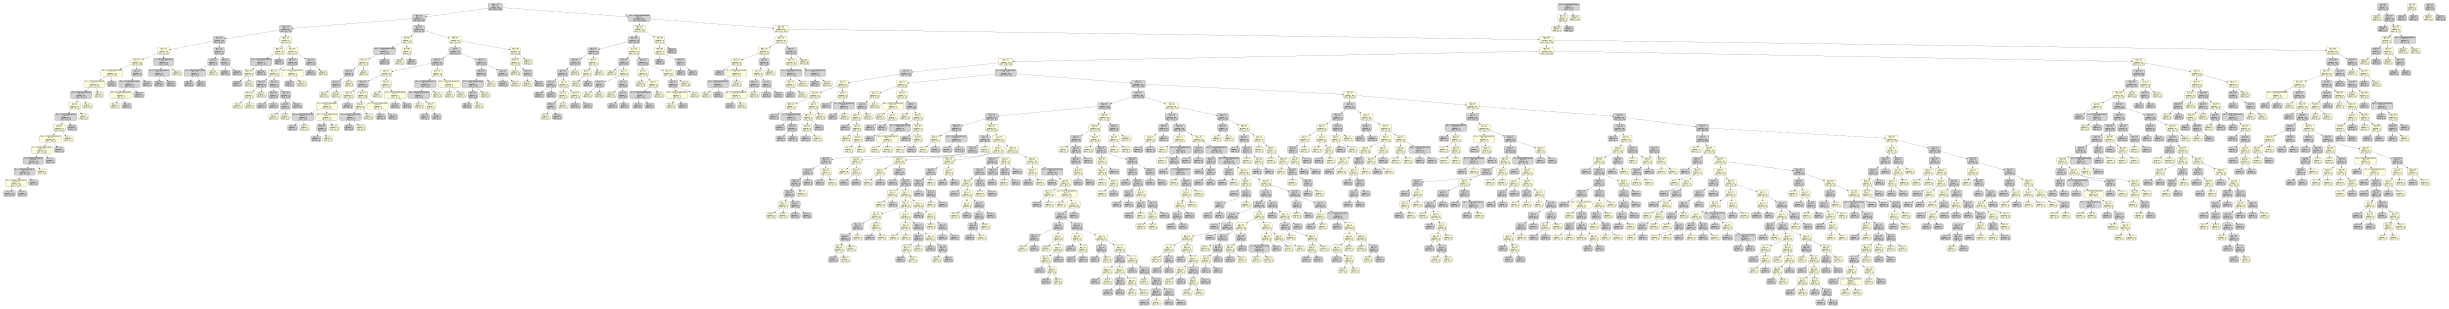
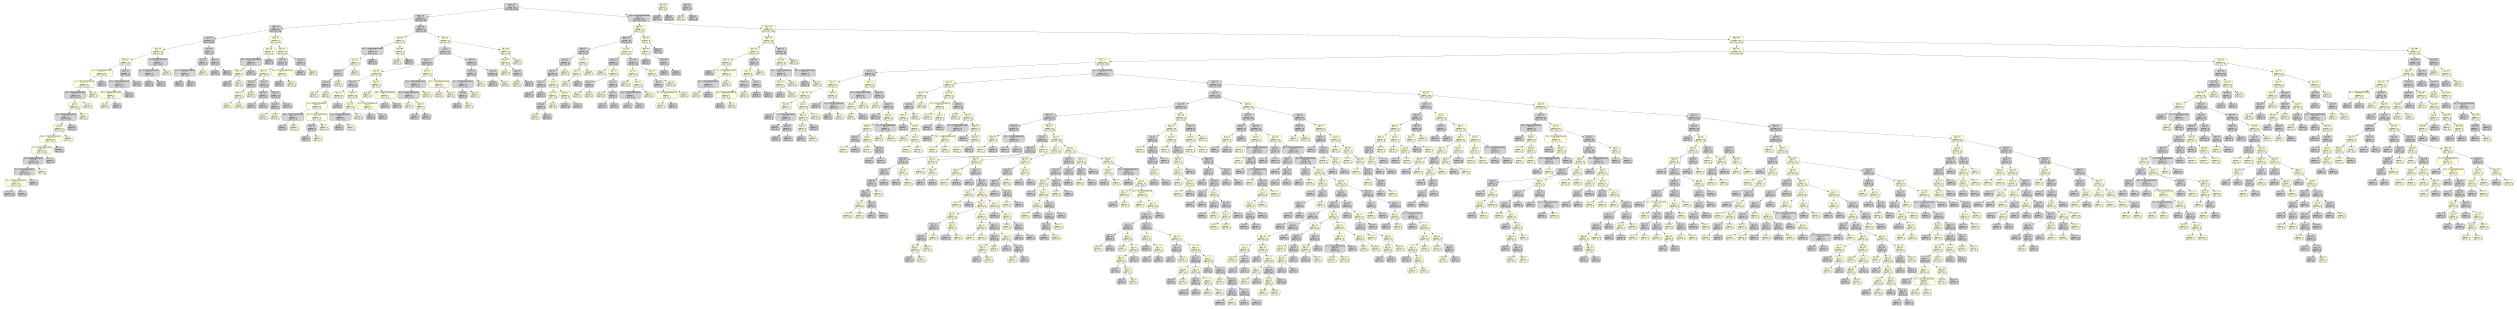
node "300 <= 1.7 gini = 0.2 samples = 69 value = [15, 89]": added
